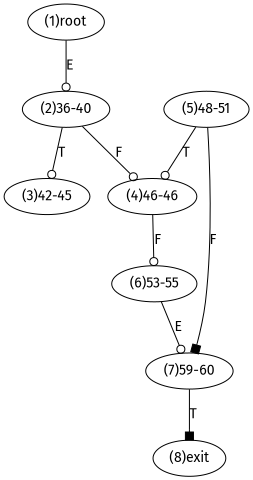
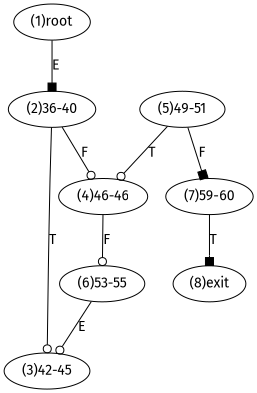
edge "(1)root" -> "(2)36-40": arrowhead odot -> box
node "(5)48-51": label "(5)48-51" -> "(5)49-51"
edge "(6)53-55" -> "(7)59-60": now "(6)53-55" -> "(3)42-45"
